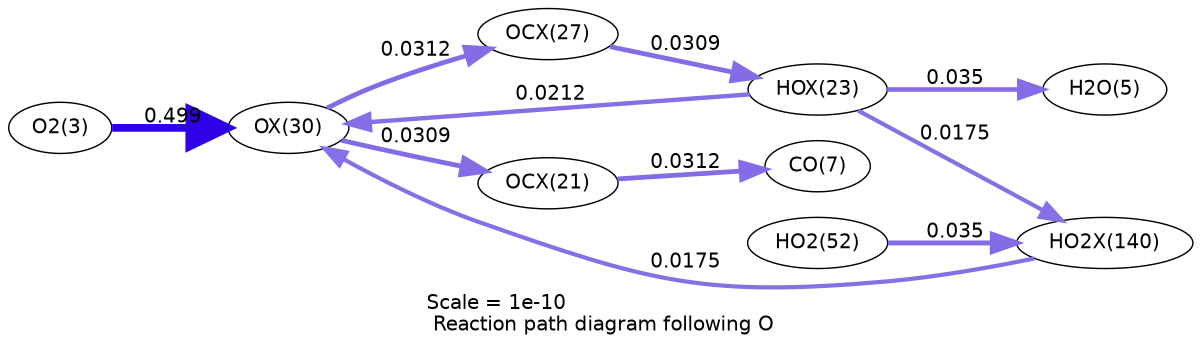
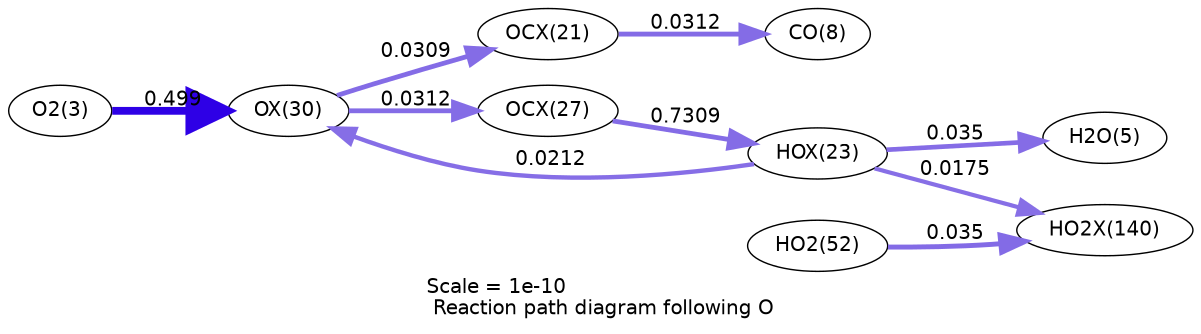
edge "OCX(27)" -> "HOX(23)": label " 0.0309" -> " 0.7309"
node "CO(7)": label "CO(7)" -> "CO(8)"
edge "HO2X(140)" -> "OX(30)": removed, label "0.0175"
